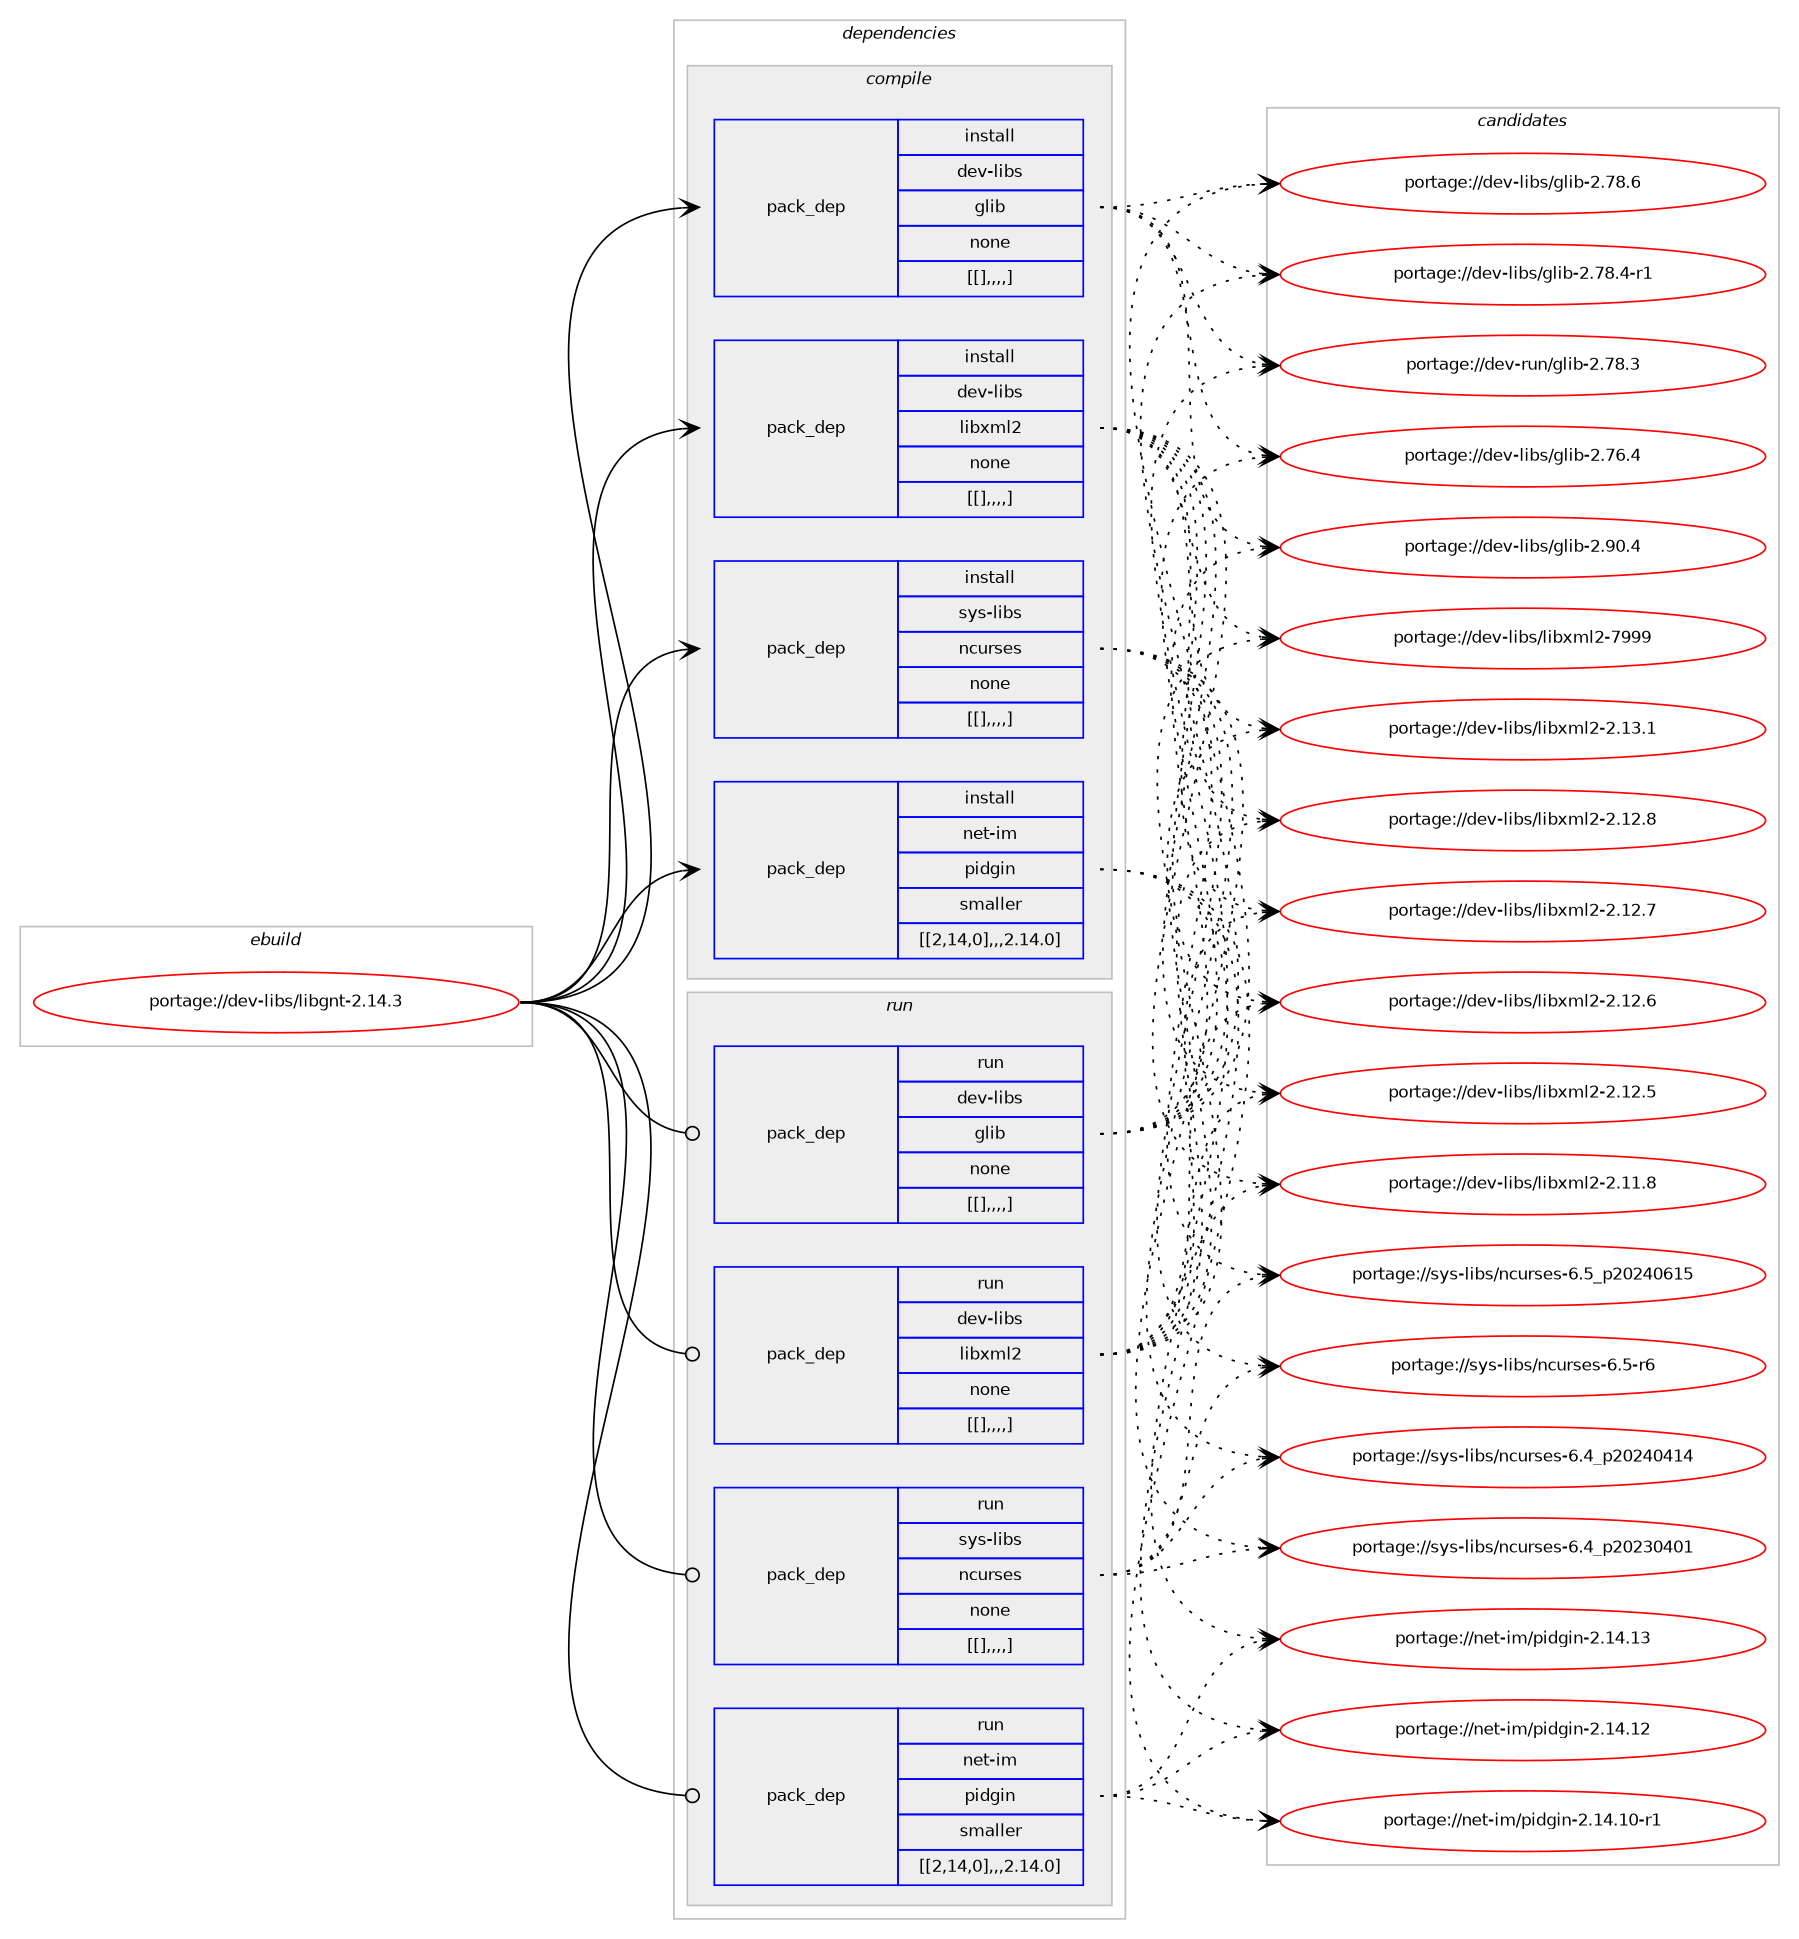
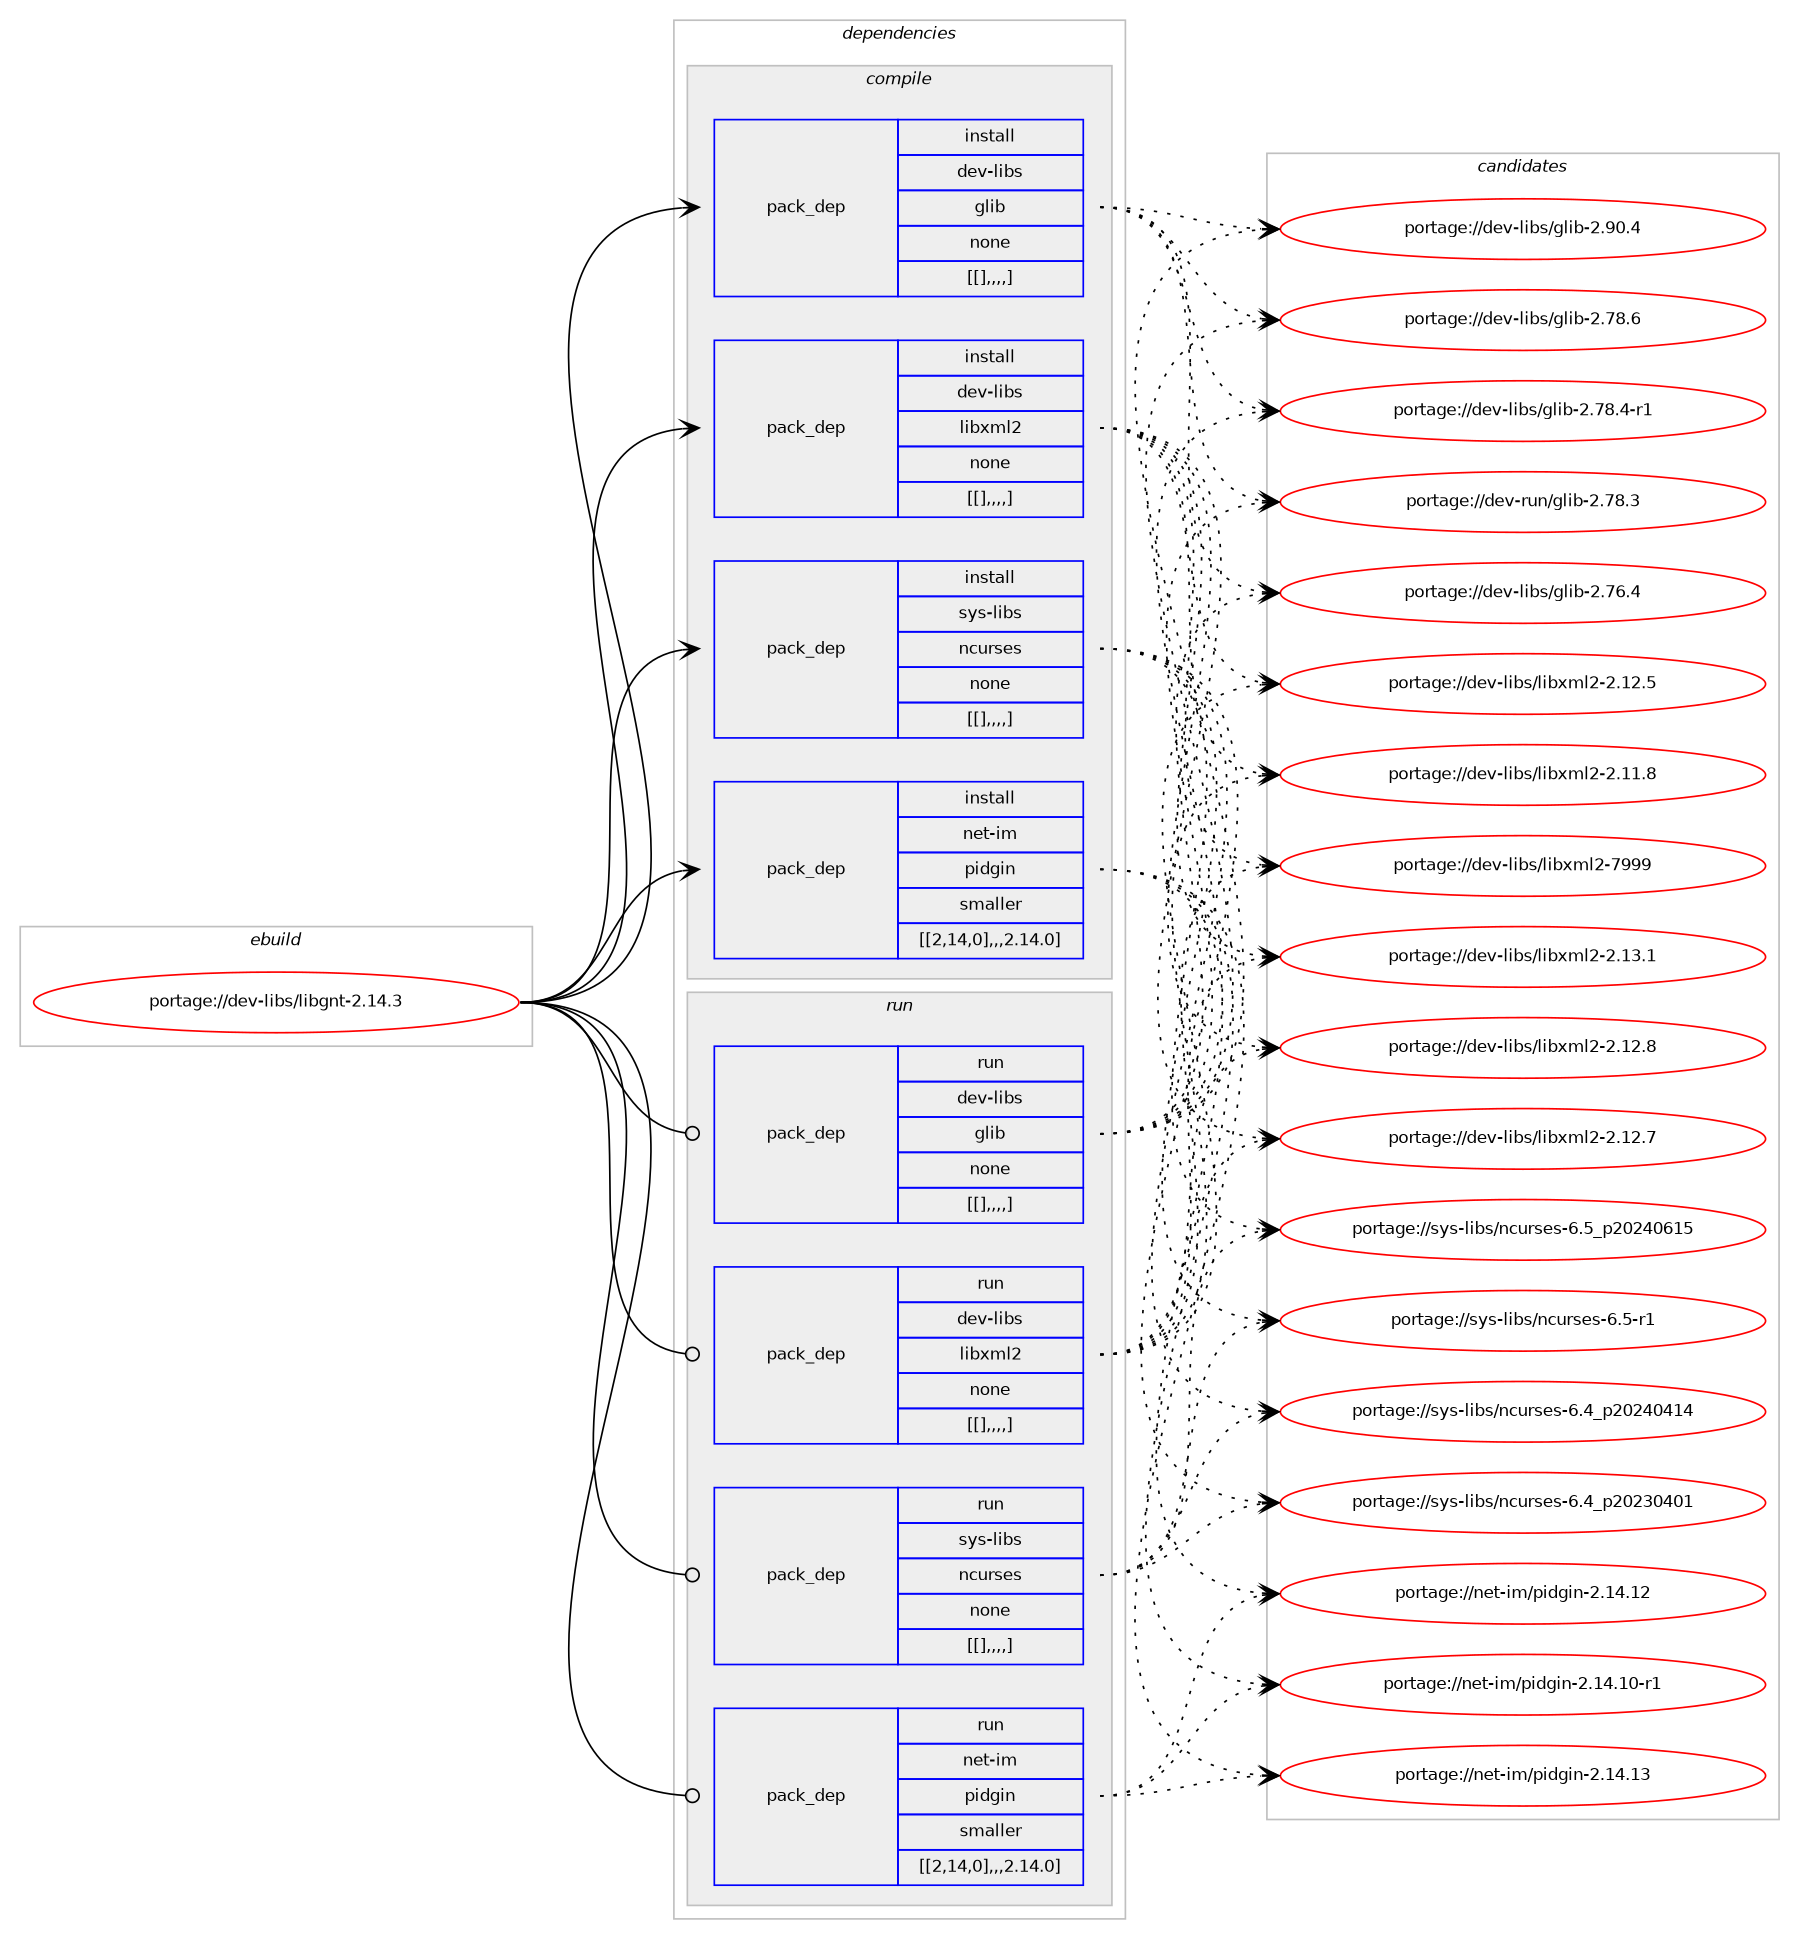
node "portage://dev-libs/libxml2-2.12.6": removed
node "portage://sys-libs/ncurses-6.5-r6": label "portage://sys-libs/ncurses-6.5-r6" -> "portage://sys-libs/ncurses-6.5-r1"
